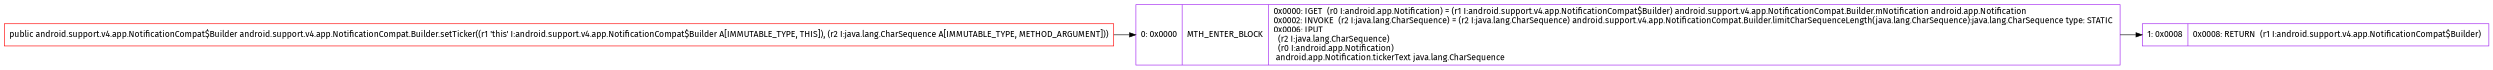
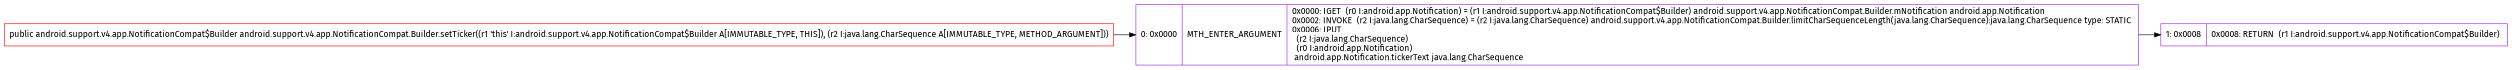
node "0: 0x0000": text "MTH_ENTER_BLOCK" -> "MTH_ENTER_ARGUMENT"
